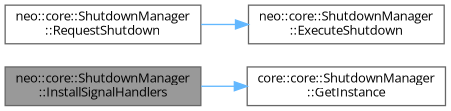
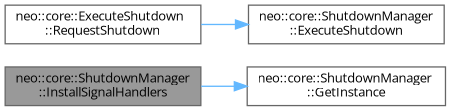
node "neo::core::ShutdownManager ::RequestShutdown": label "neo::core::ShutdownManager ::RequestShutdown" -> "neo::core::ExecuteShutdown ::RequestShutdown"
node "core::core::ShutdownManager ::GetInstance": label "core::core::ShutdownManager ::GetInstance" -> "neo::core::ShutdownManager ::GetInstance"
